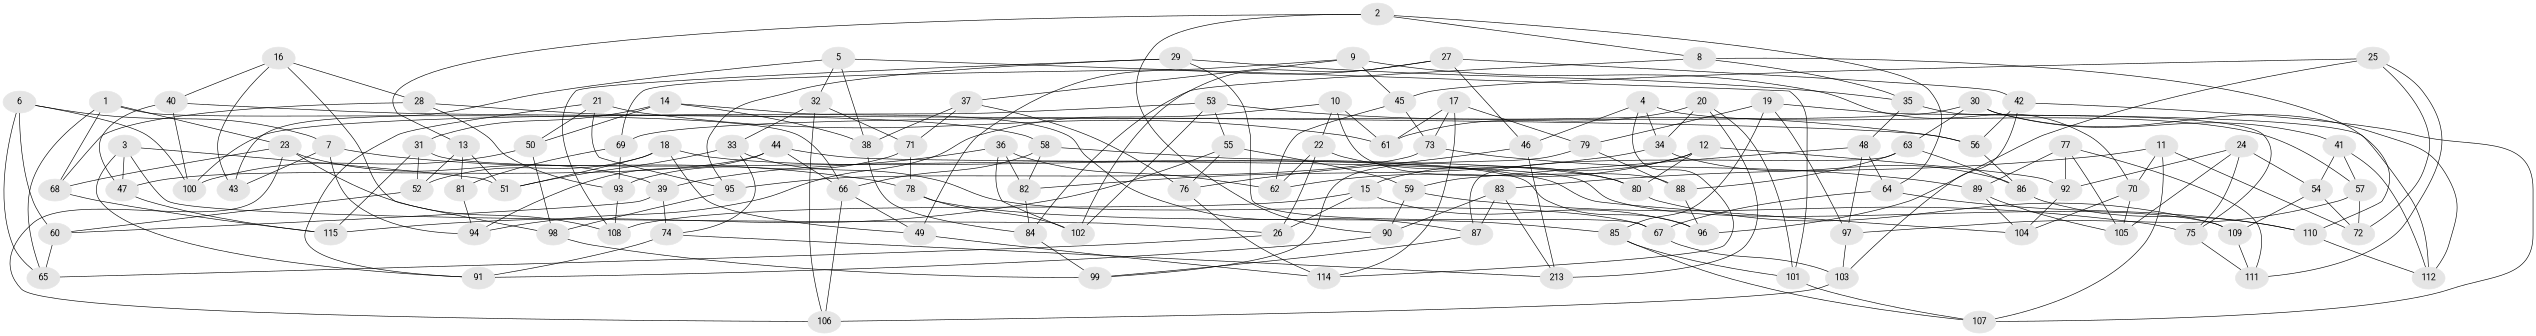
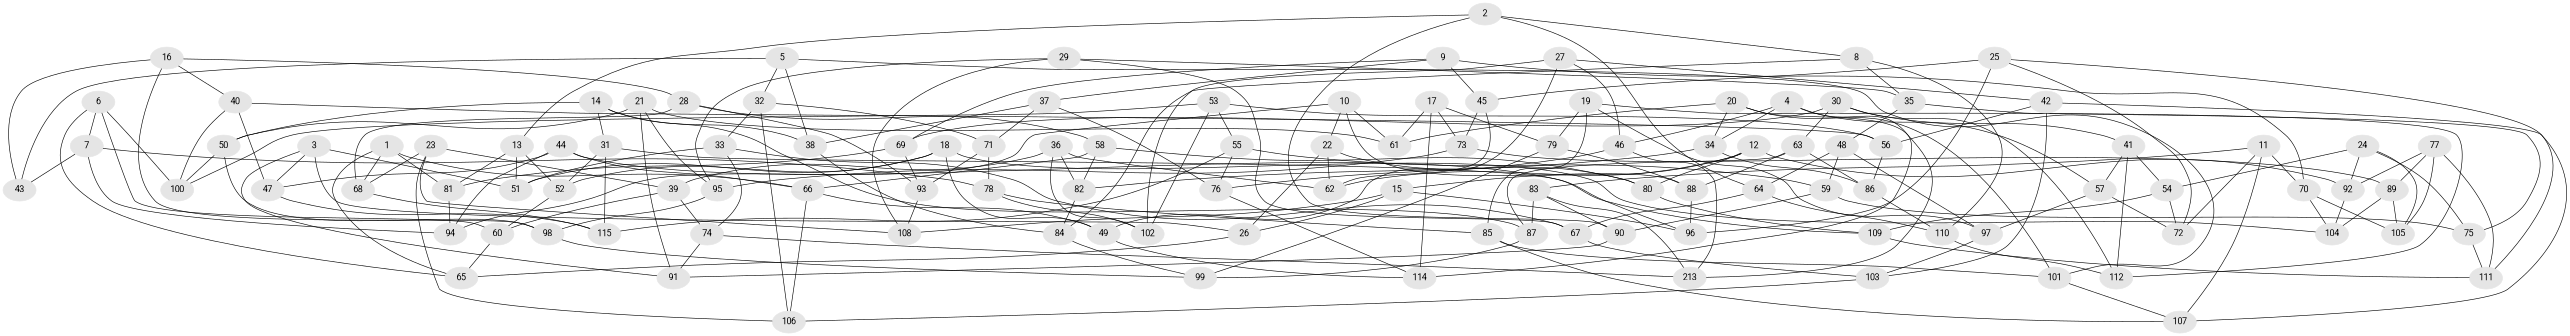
edge "1" -- "23": now "1" -- "81"
